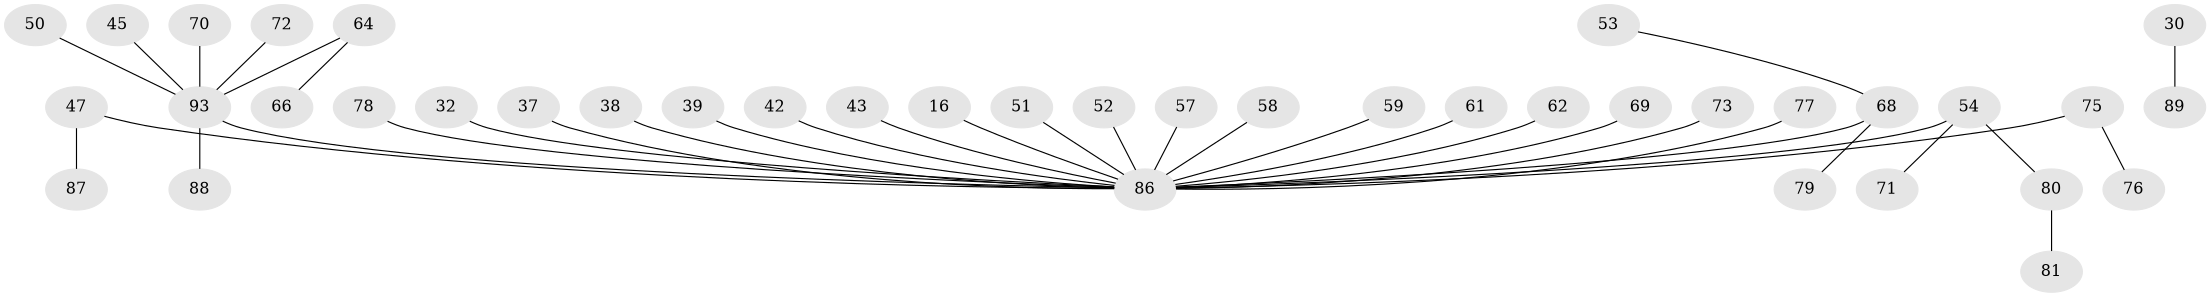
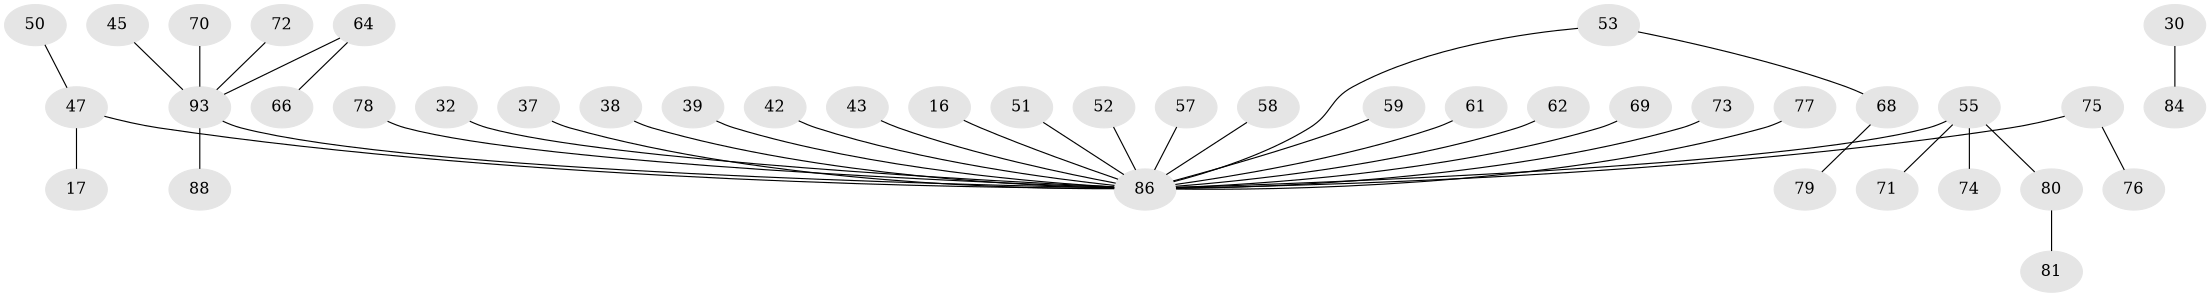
edge "50" -- "93": now "50" -- "47"
node "54": label "54" -> "55"
node "89": label "89" -> "84"
edge "68" -- "86": now "53" -- "86"
node "87": label "87" -> "17"
node "74": added
